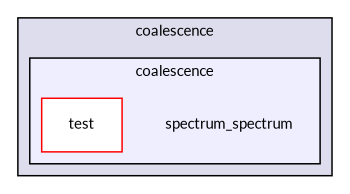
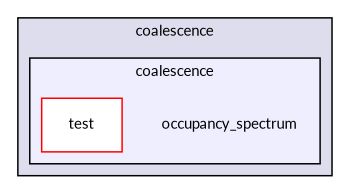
node "spectrum_spectrum": label "spectrum_spectrum" -> "occupancy_spectrum"
